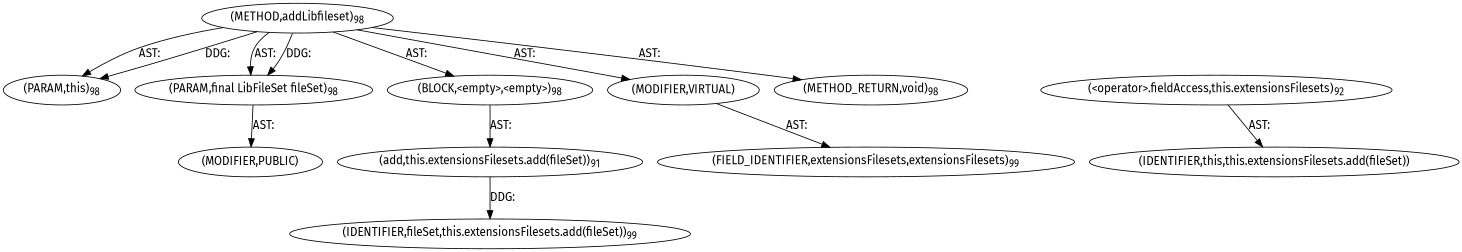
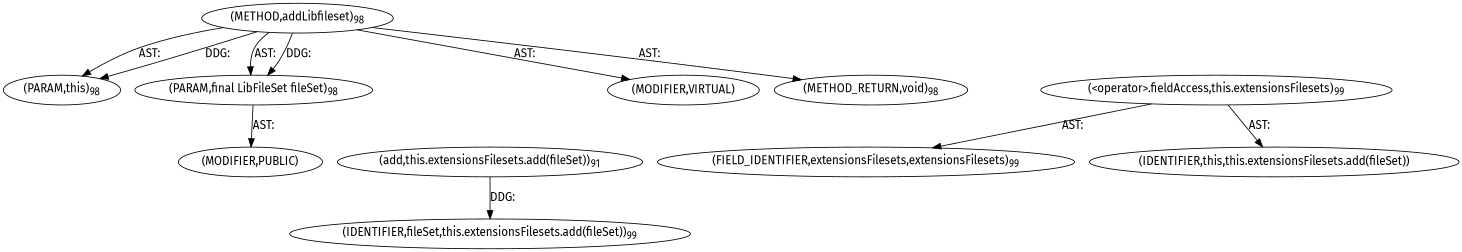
node "(<operator>.fieldAccess,this.extensionsFilesets)": text "92" -> "99"
node "(BLOCK,<empty>,<empty>)": removed
edge "(MODIFIER,VIRTUAL)" -> "(FIELD_IDENTIFIER,extensionsFilesets,extensionsFilesets)": now "(<operator>.fieldAccess,this.extensionsFilesets)" -> "(FIELD_IDENTIFIER,extensionsFilesets,extensionsFilesets)"
